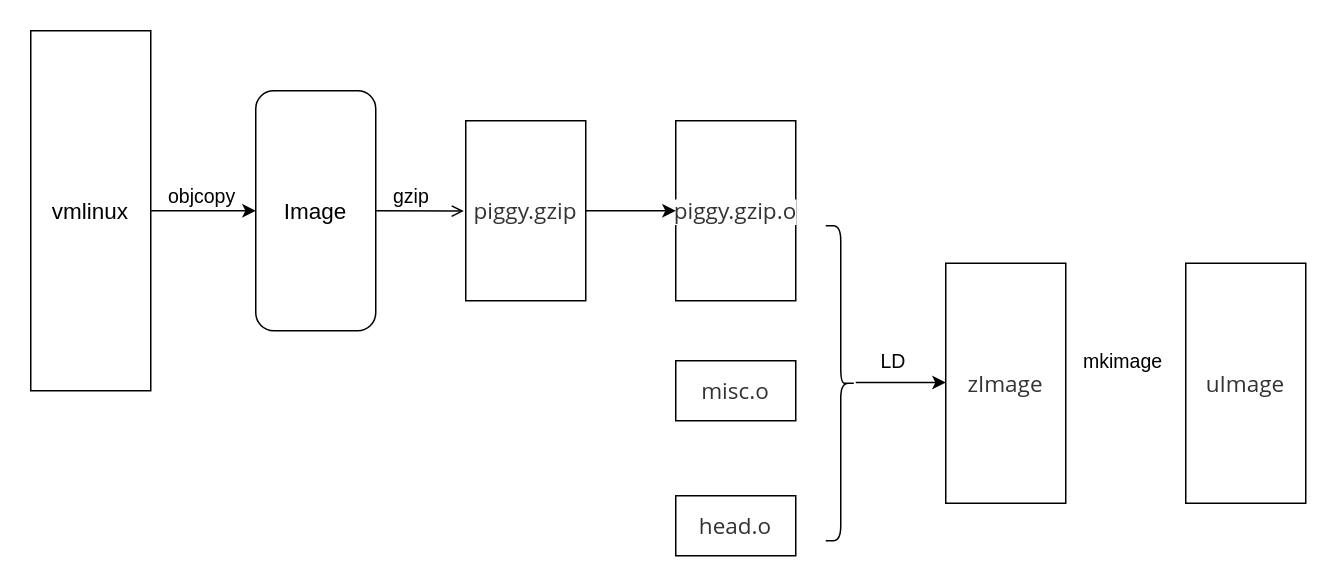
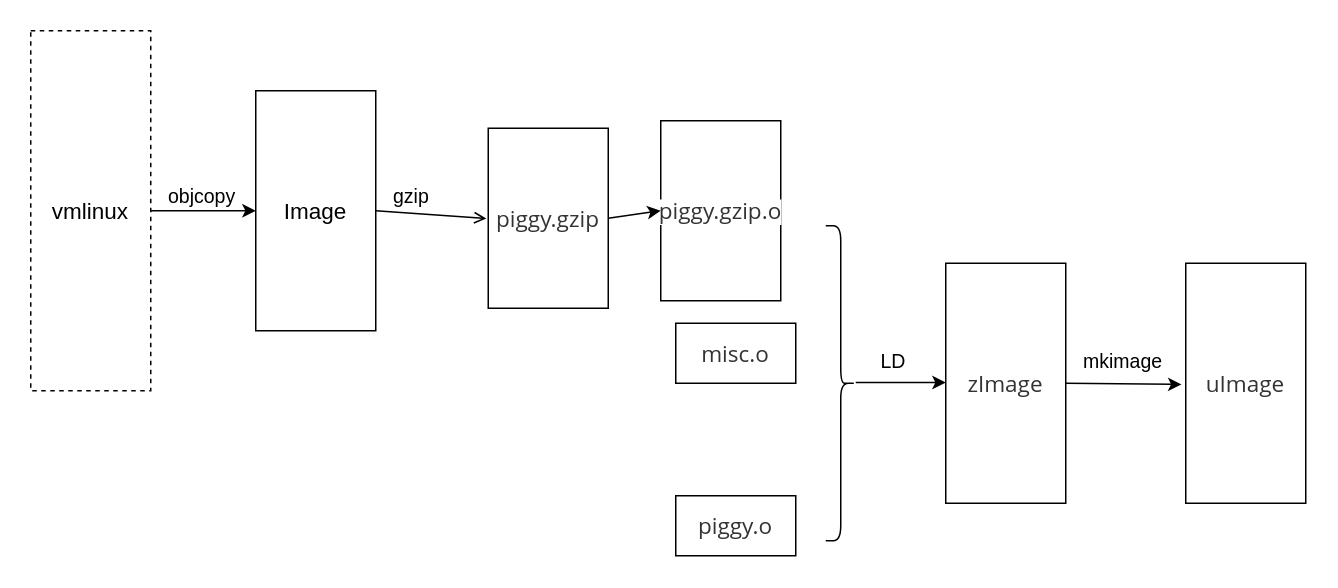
node "vmlinux": style solid -> dashed
node "Image": shape rounded rectangle -> rectangle
node "piggy.gzip": moved (526, 211) -> (548, 218)
node "piggy.gzip.o": moved (736, 211) -> (721, 211)
edge "zImage" -> "uImage": added
node "misc.o": moved (736, 391) -> (736, 353)
node "head.o": label "head.o" -> "piggy.o"
